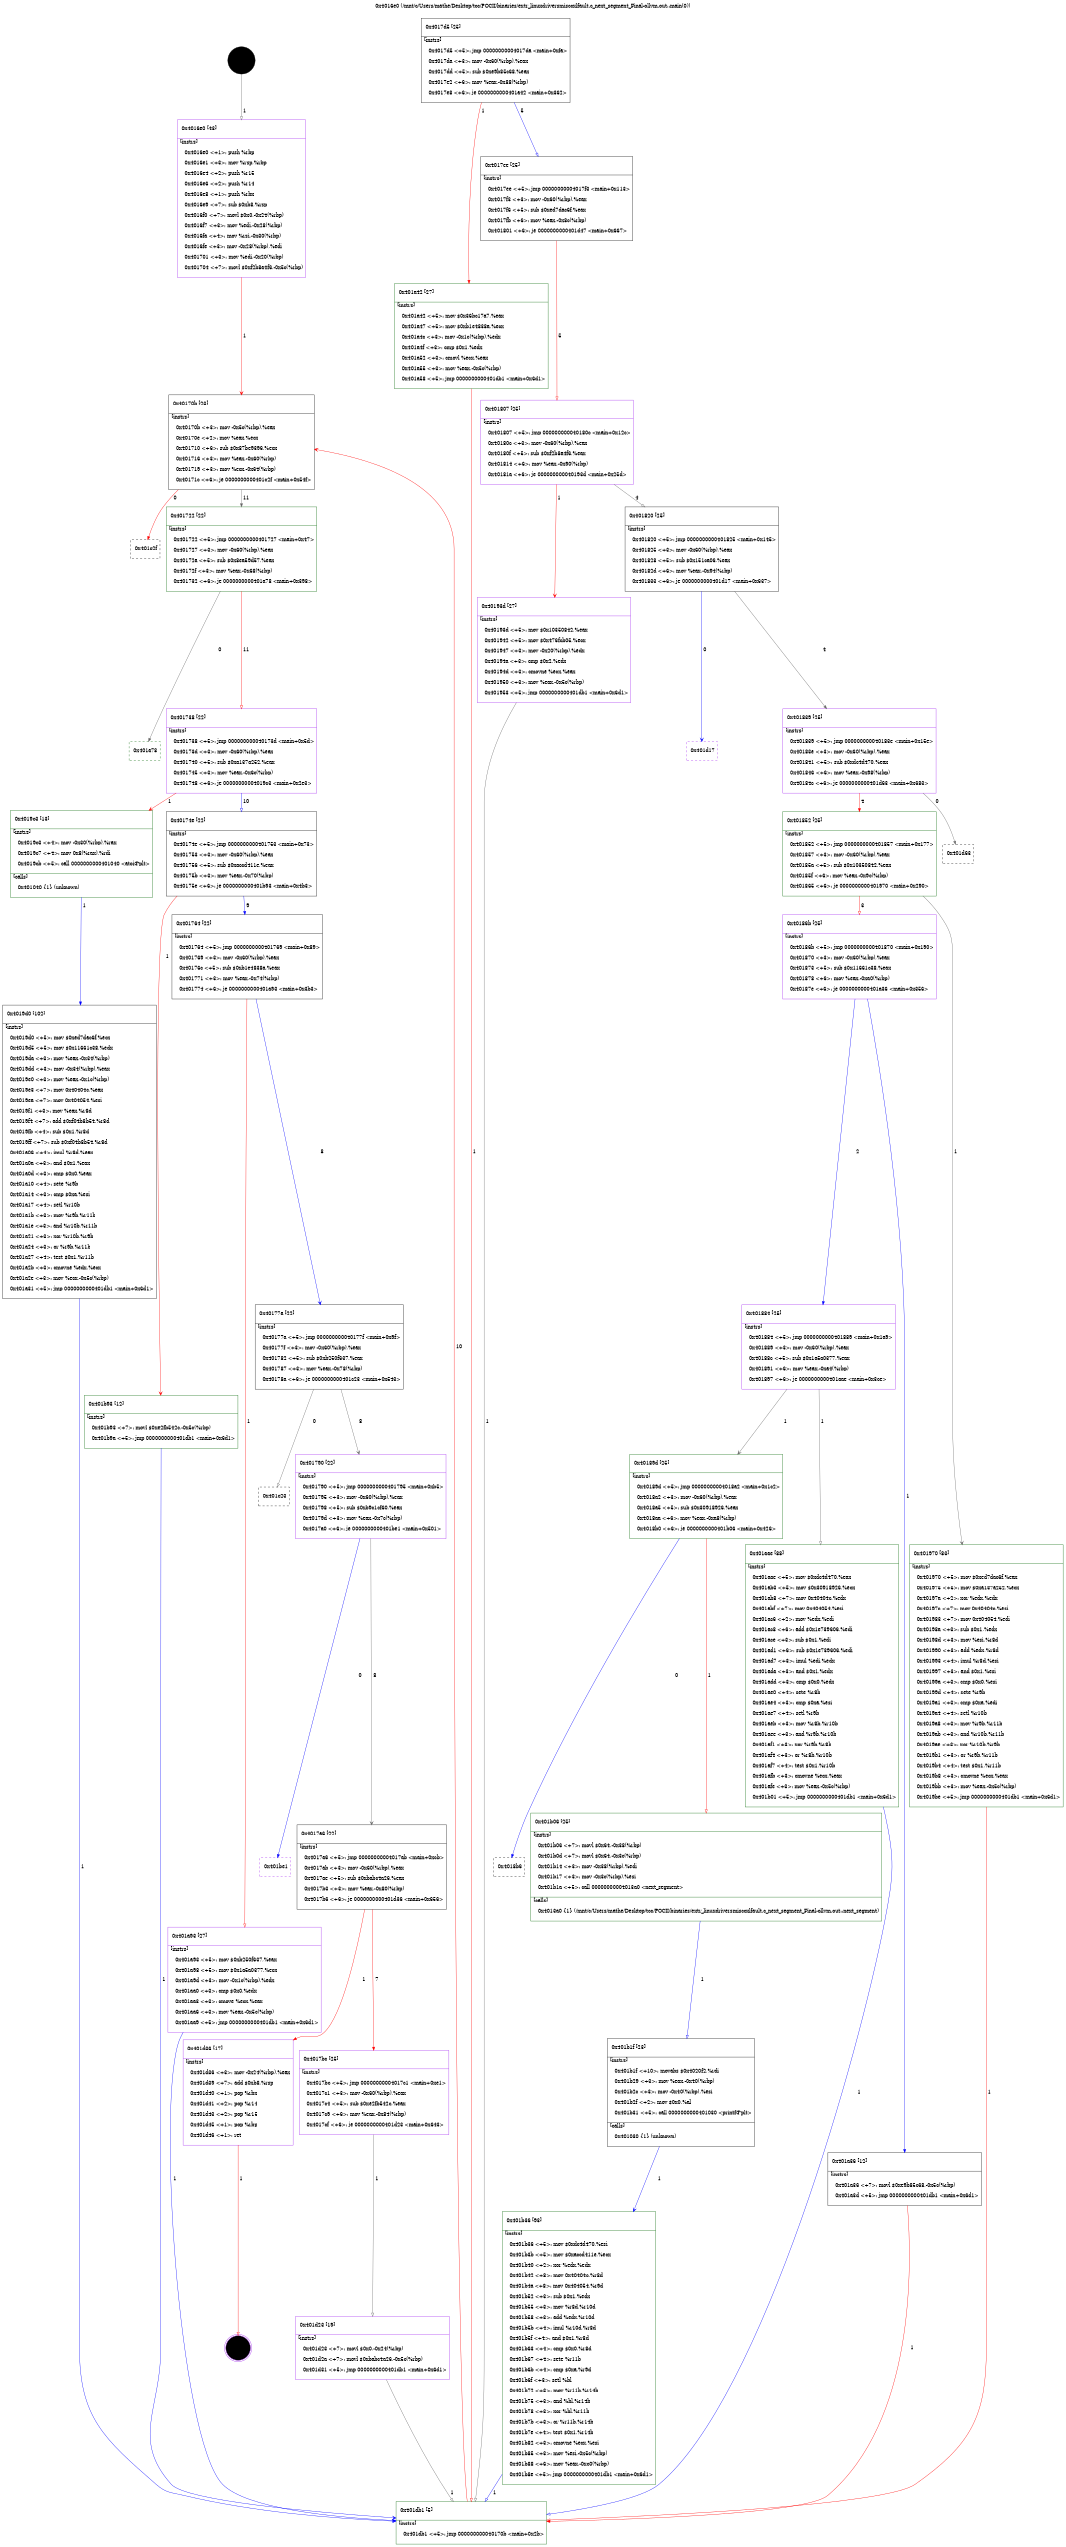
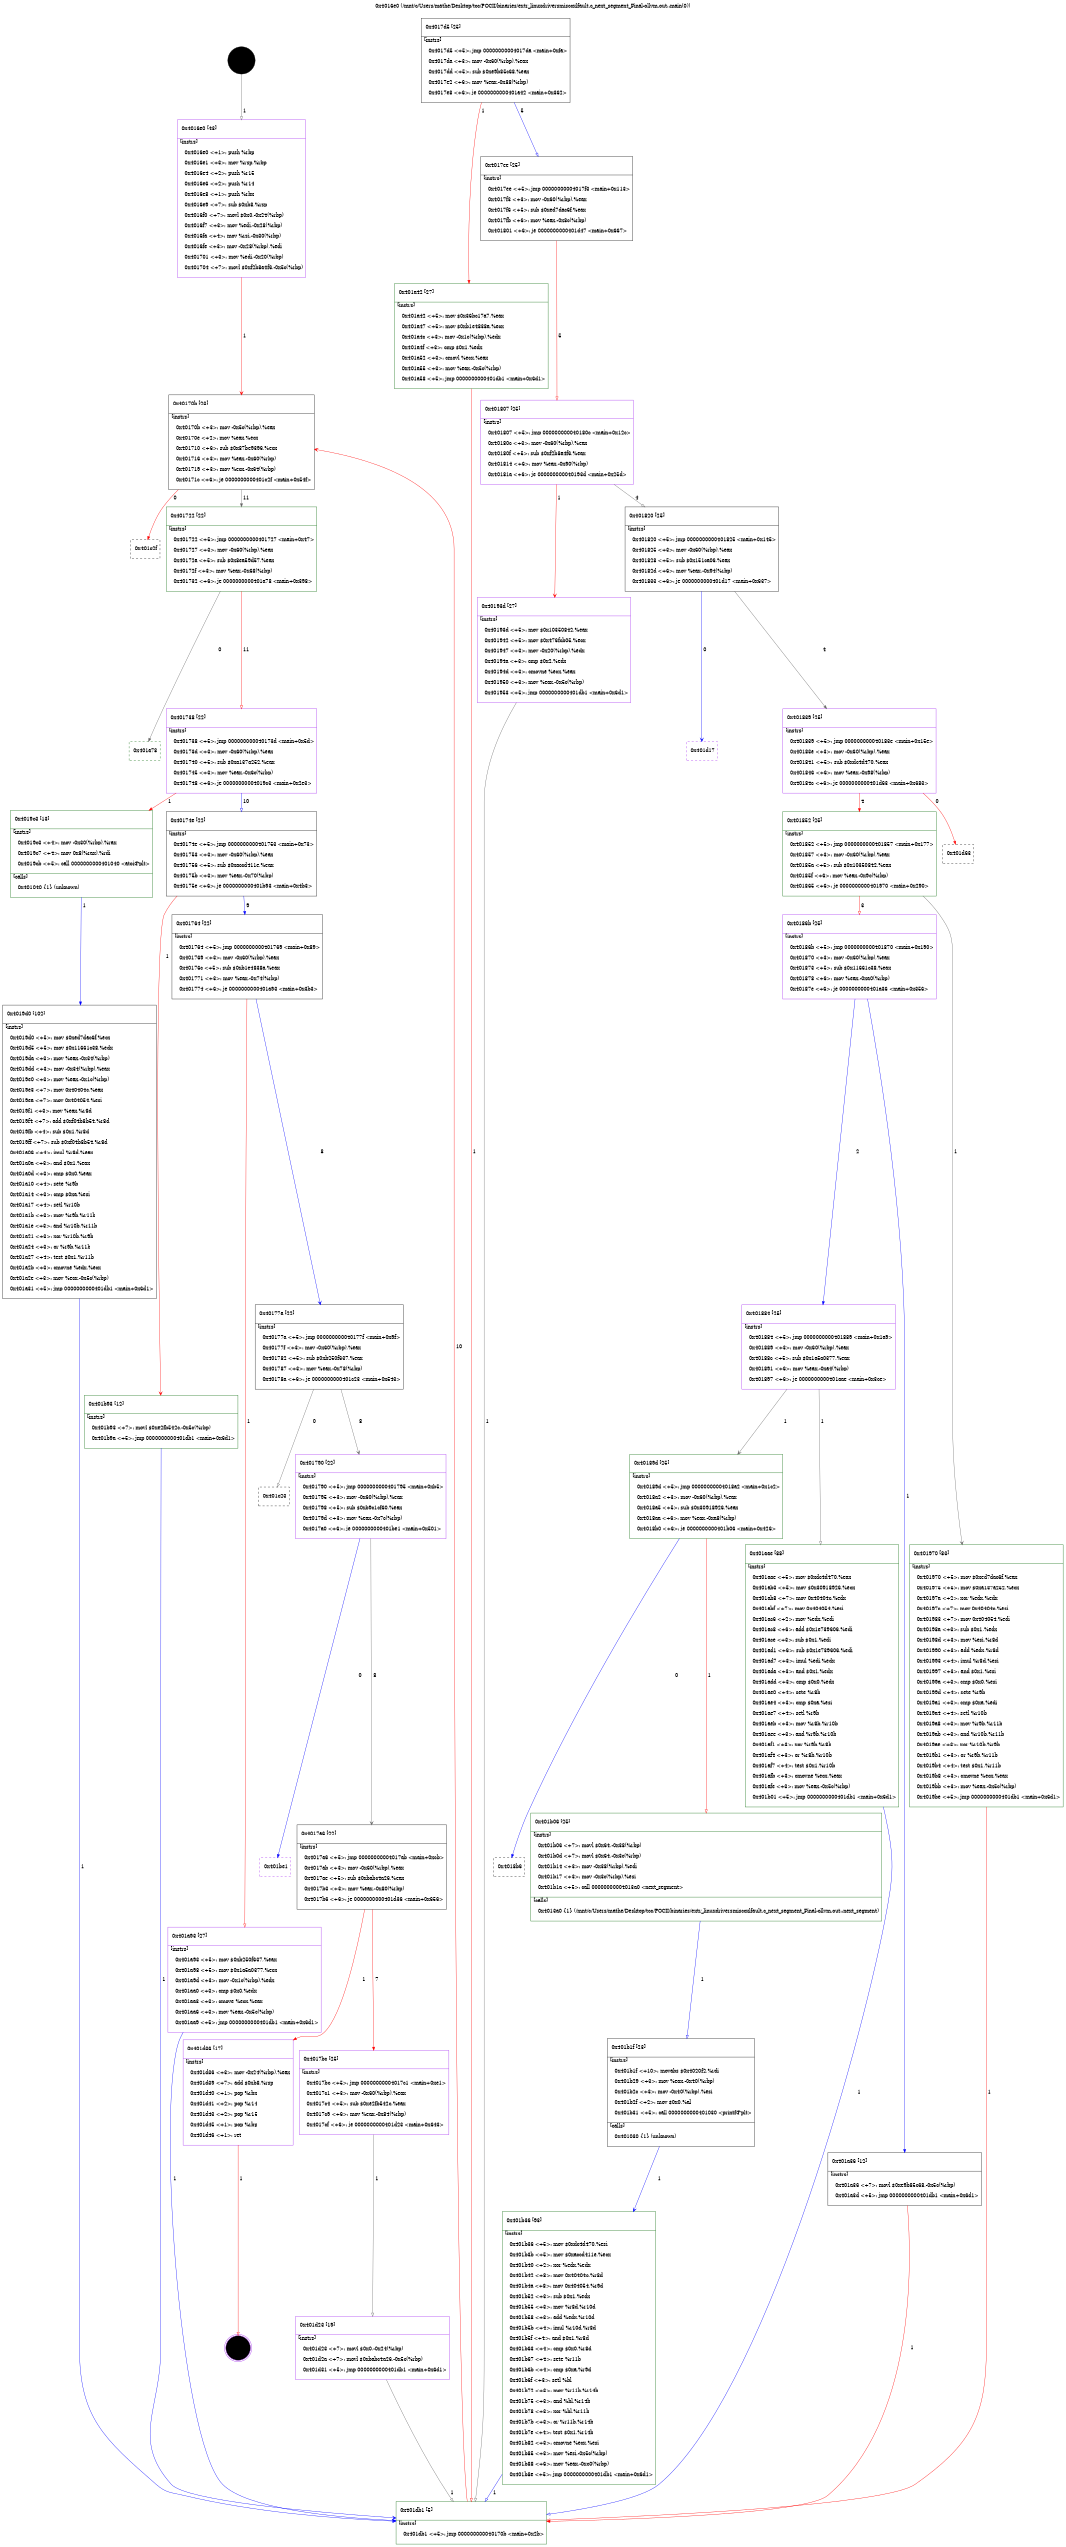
edge "0x401738 [22]" -> "0x4019c3 [13]": arrowhead vee -> normal
edge "0x401839 [25]" -> "0x401d63": color gray40 -> red
